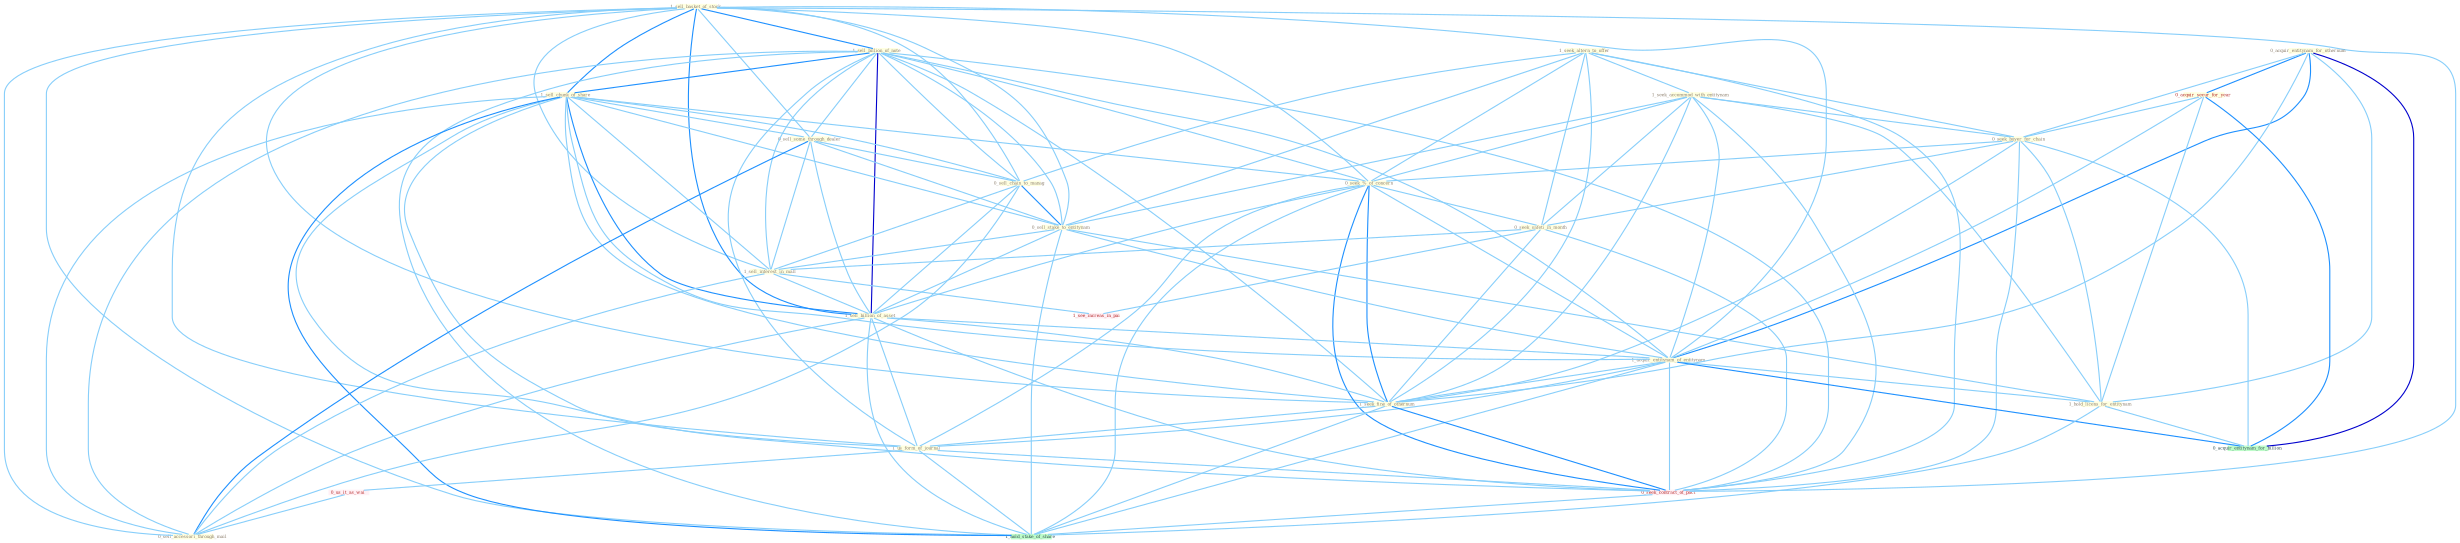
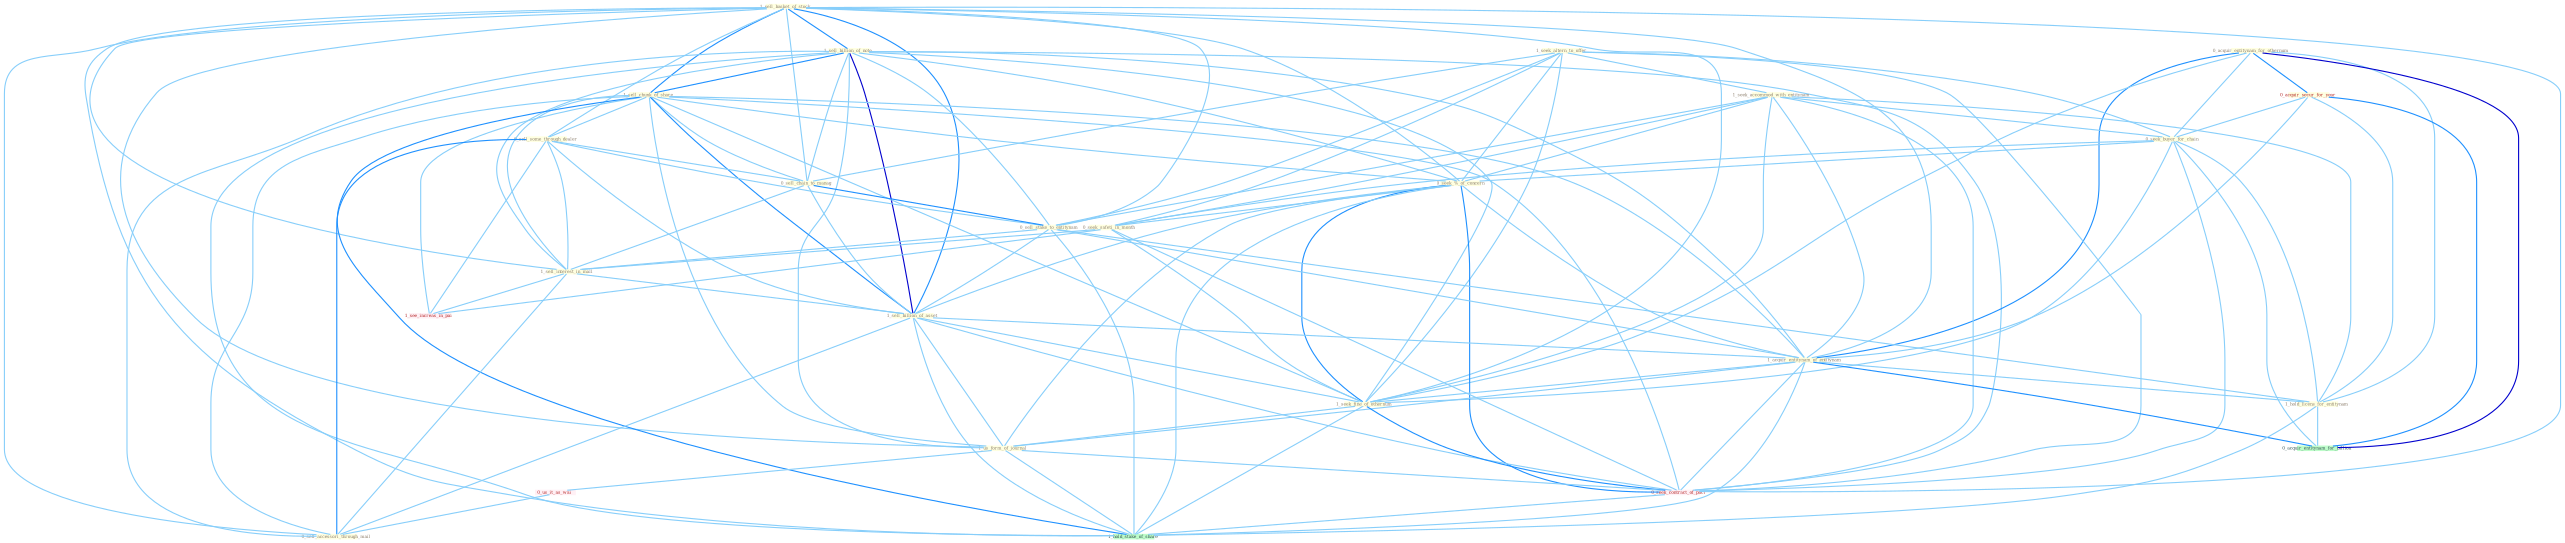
edge "1_sell_billion_of_note" -- "0_sell_some_through_dealer": now "1_see_increas_in_pai" -- "0_sell_some_through_dealer"
edge "1_sell_chunk_of_share" -- "0_sell_stake_to_entitynam": now "1_sell_chunk_of_share" -- "1_see_increas_in_pai"
edge "0_sell_chain_to_manag" -- "0_sell_accessori_through_mail": removed
